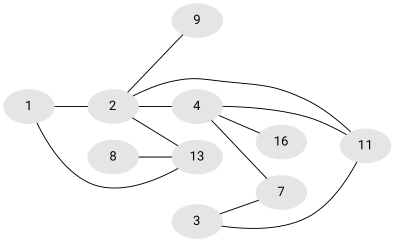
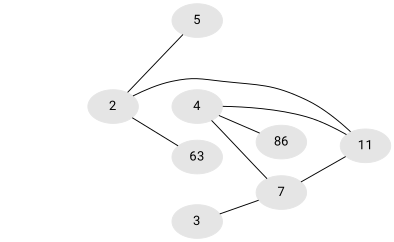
node "9": label "9" -> "5"
node "1": removed
edge "2" -- "4": removed
node "16": label "16" -> "86"
node "8": removed
node "13": label "13" -> "63"
edge "11" -- "3": now "11" -- "7"
